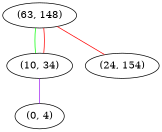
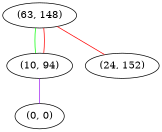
node "(10, 34)": label "(10, 34)" -> "(10, 94)"
node "(24, 154)": label "(24, 154)" -> "(24, 152)"
node "(0, 4)": label "(0, 4)" -> "(0, 0)"
